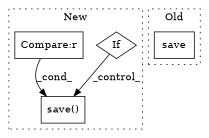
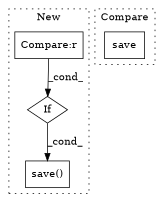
cluster "Old": label "Old" -> "Compare"
edge "Compare:r" -> "save()": now "Compare:r" -> "If"
edge "If" -> "save()": label "_control_" -> "_cond_"
